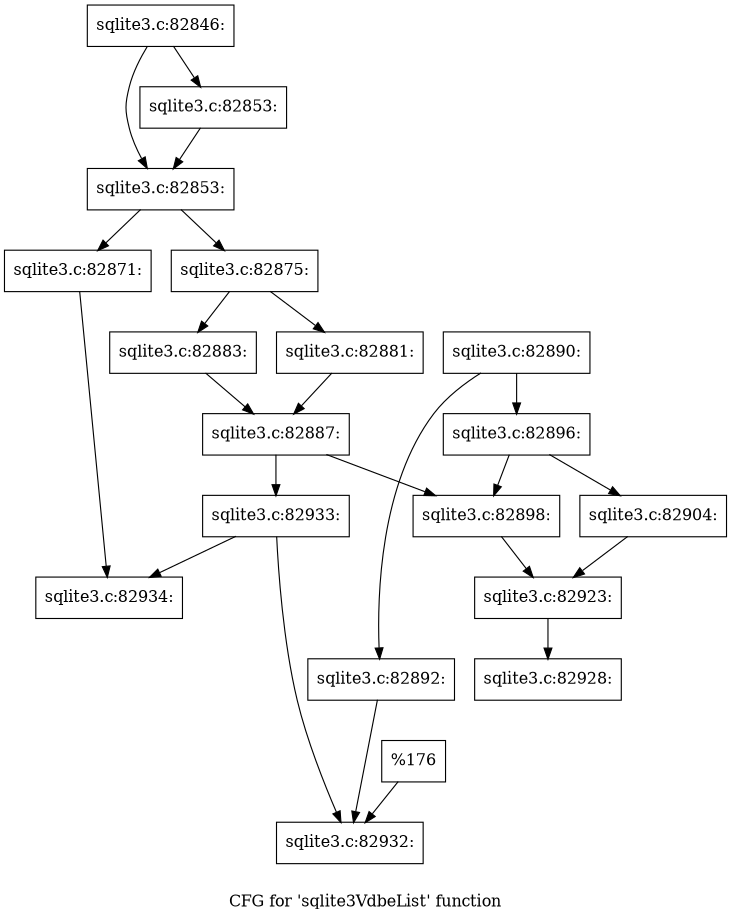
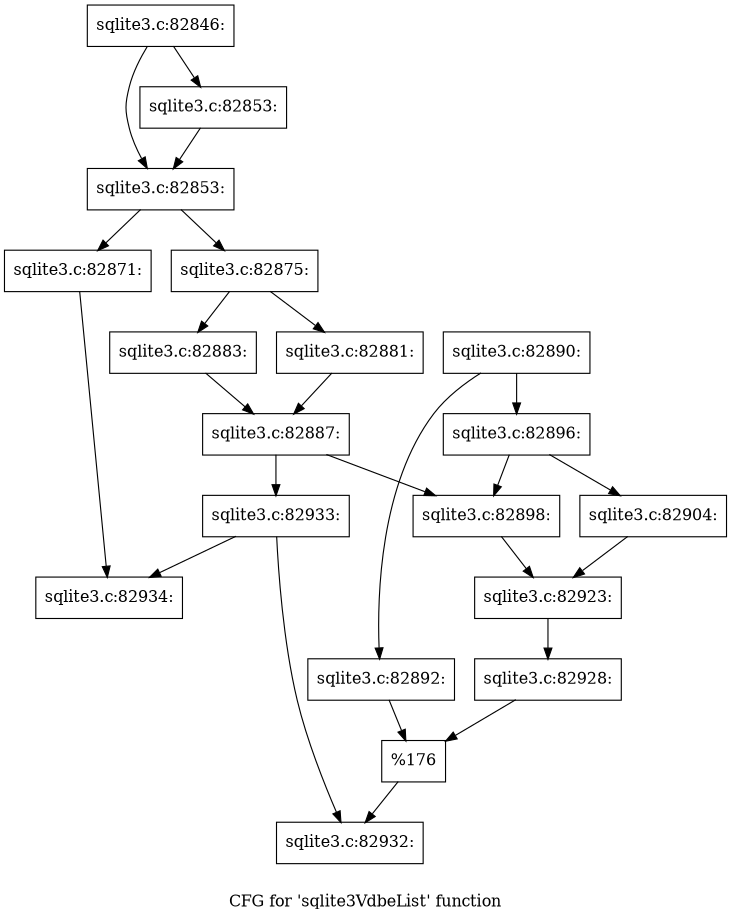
edge "sqlite3.c:82928:" -> "%176": added
edge "sqlite3.c:82892:" -> "sqlite3.c:82932:": now "sqlite3.c:82892:" -> "%176"
